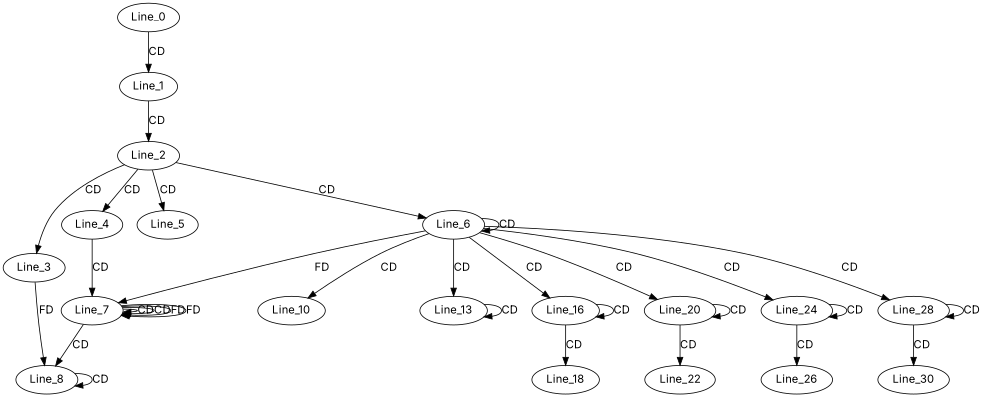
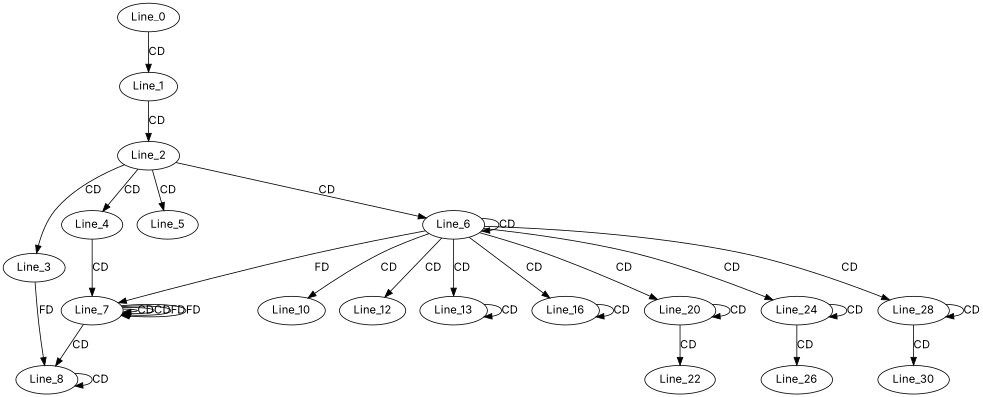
node "Line_12": added
node "Line_18": removed
